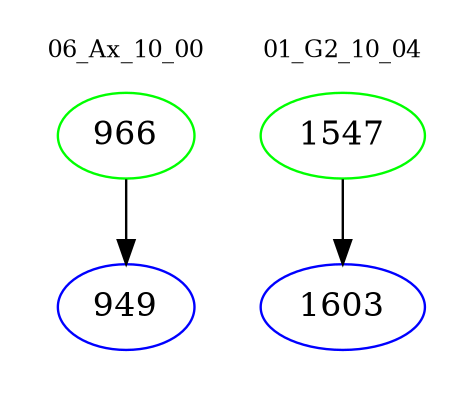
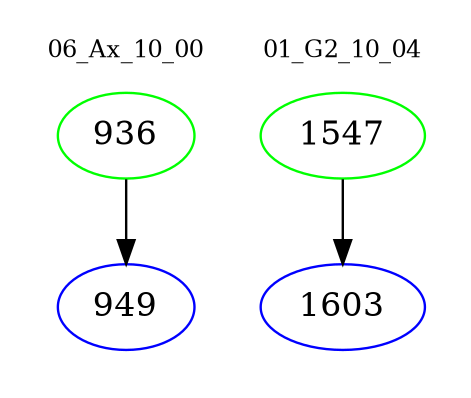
node "966": label "966" -> "936"
